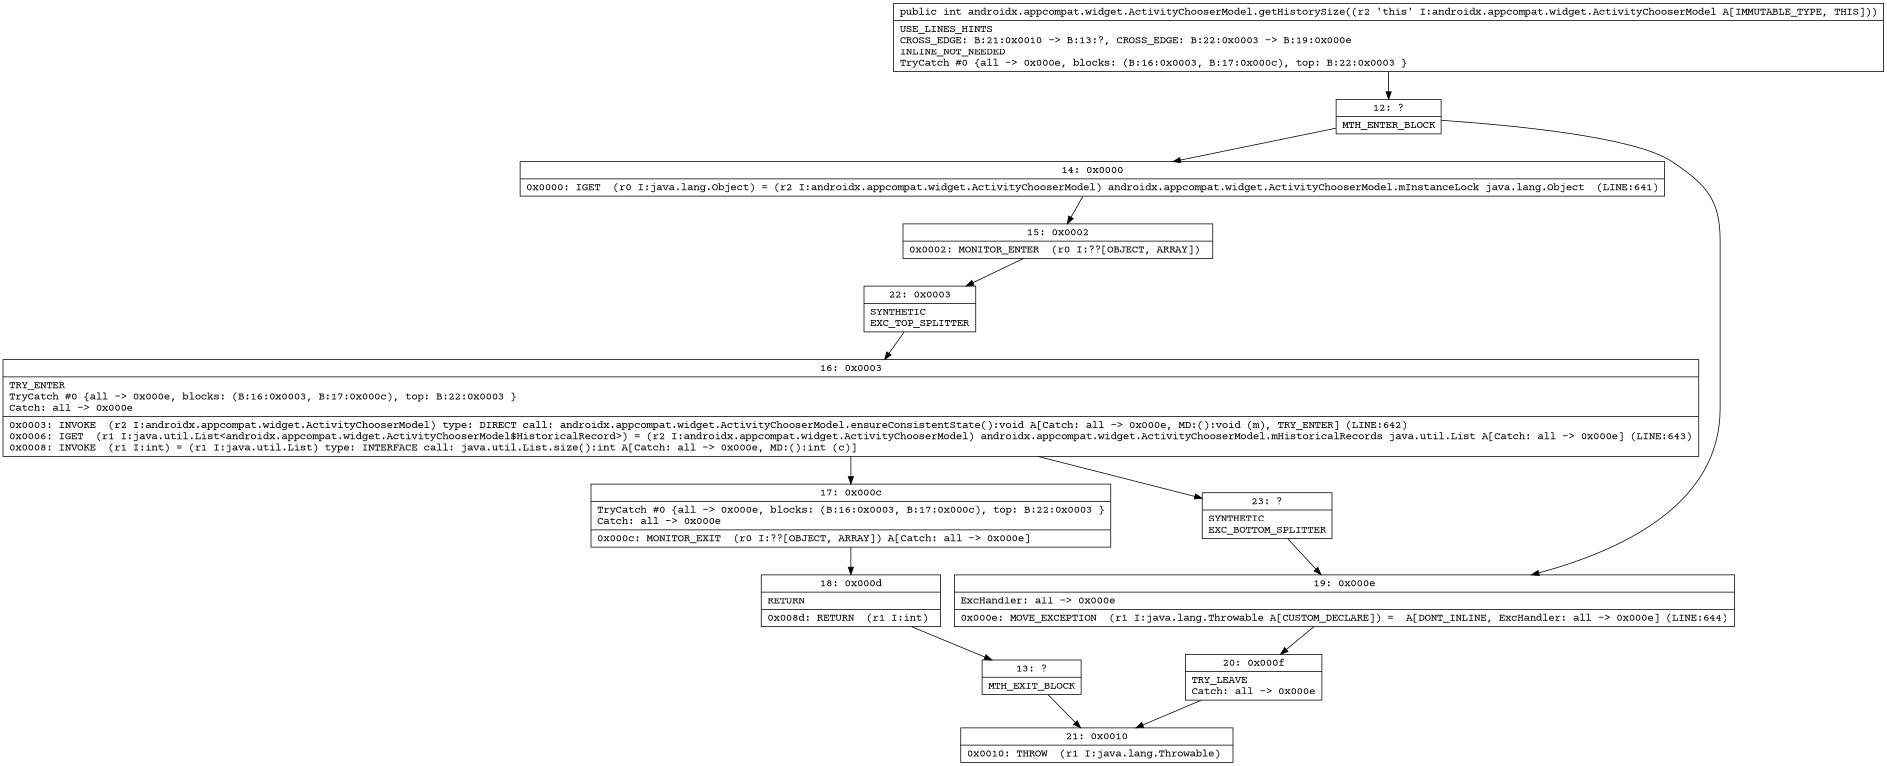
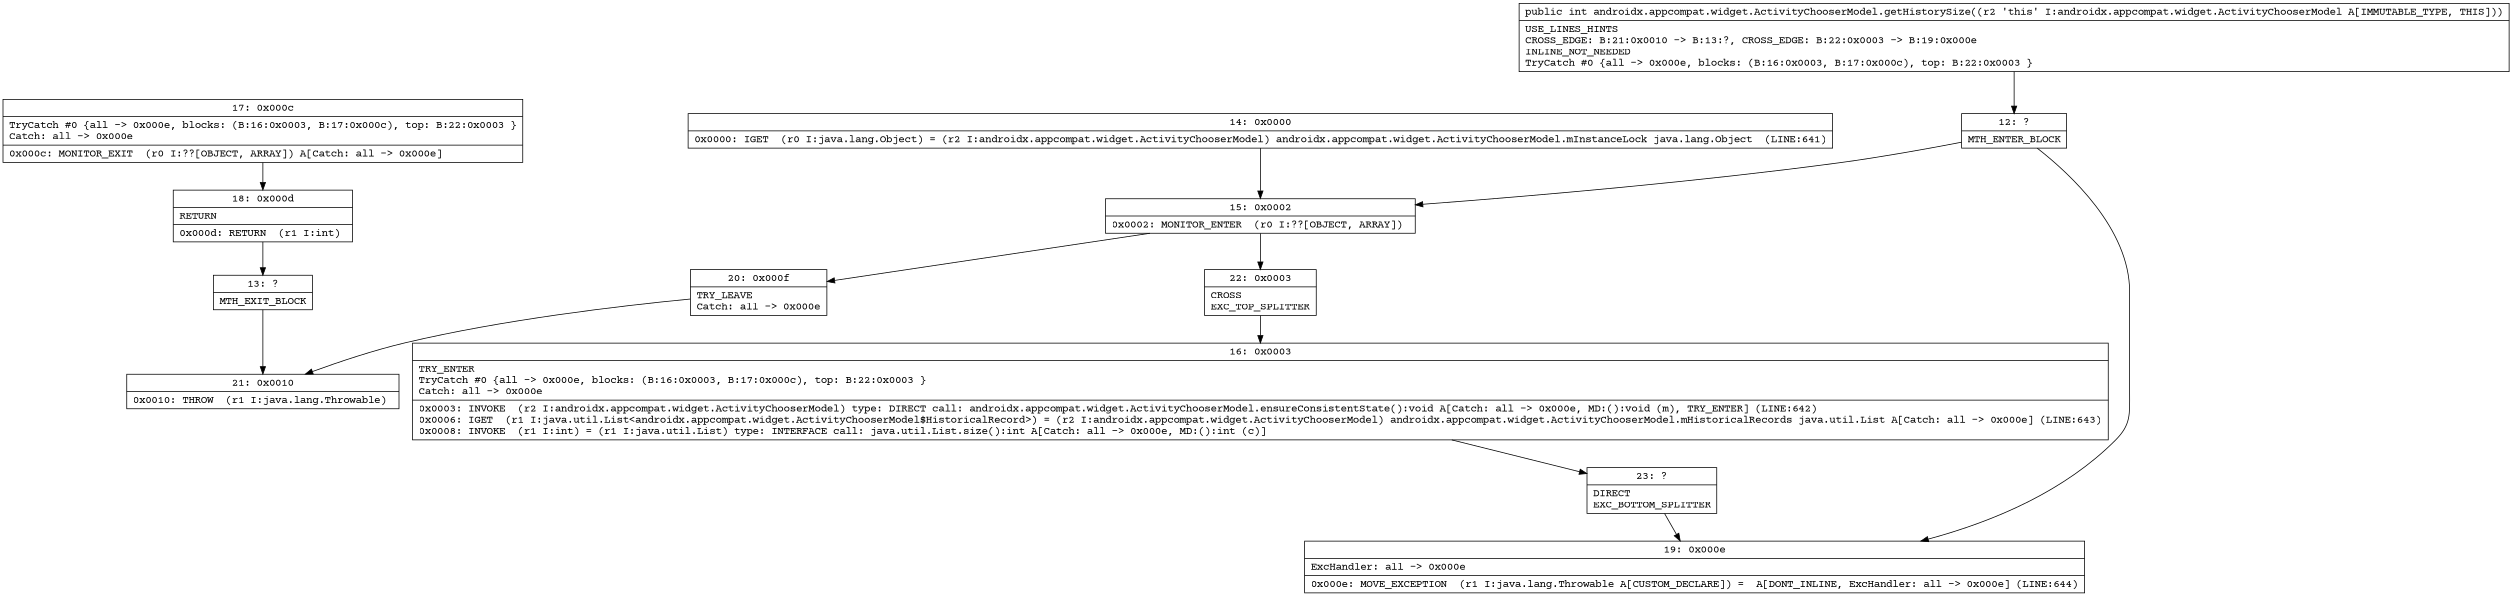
edge "12: ?" -> "14: 0x0000": now "12: ?" -> "15: 0x0002"
node "22: 0x0003": text "SYNTHETIC" -> "CROSS"
edge "16: 0x0003" -> "17: 0x000c": removed
node "23: ?": text "SYNTHETIC" -> "DIRECT"
node "18: 0x000d": text "0x008d: RETURN  (r1 I:int)" -> "0x000d: RETURN  (r1 I:int)"
edge "19: 0x000e" -> "20: 0x000f": now "15: 0x0002" -> "20: 0x000f"
